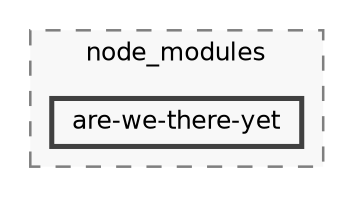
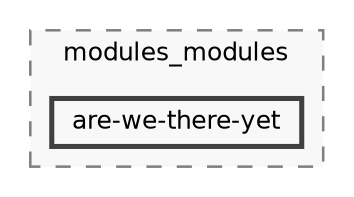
cluster "node_modules": label "node_modules" -> "modules_modules"
